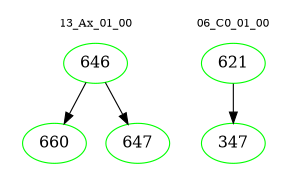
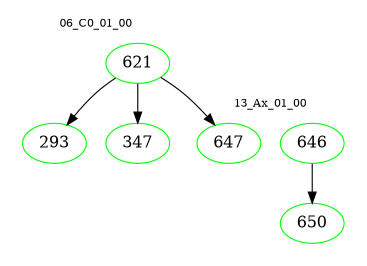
edge "646" -> "647": now "621" -> "647"
node "293": added
node "660": label "660" -> "650"
